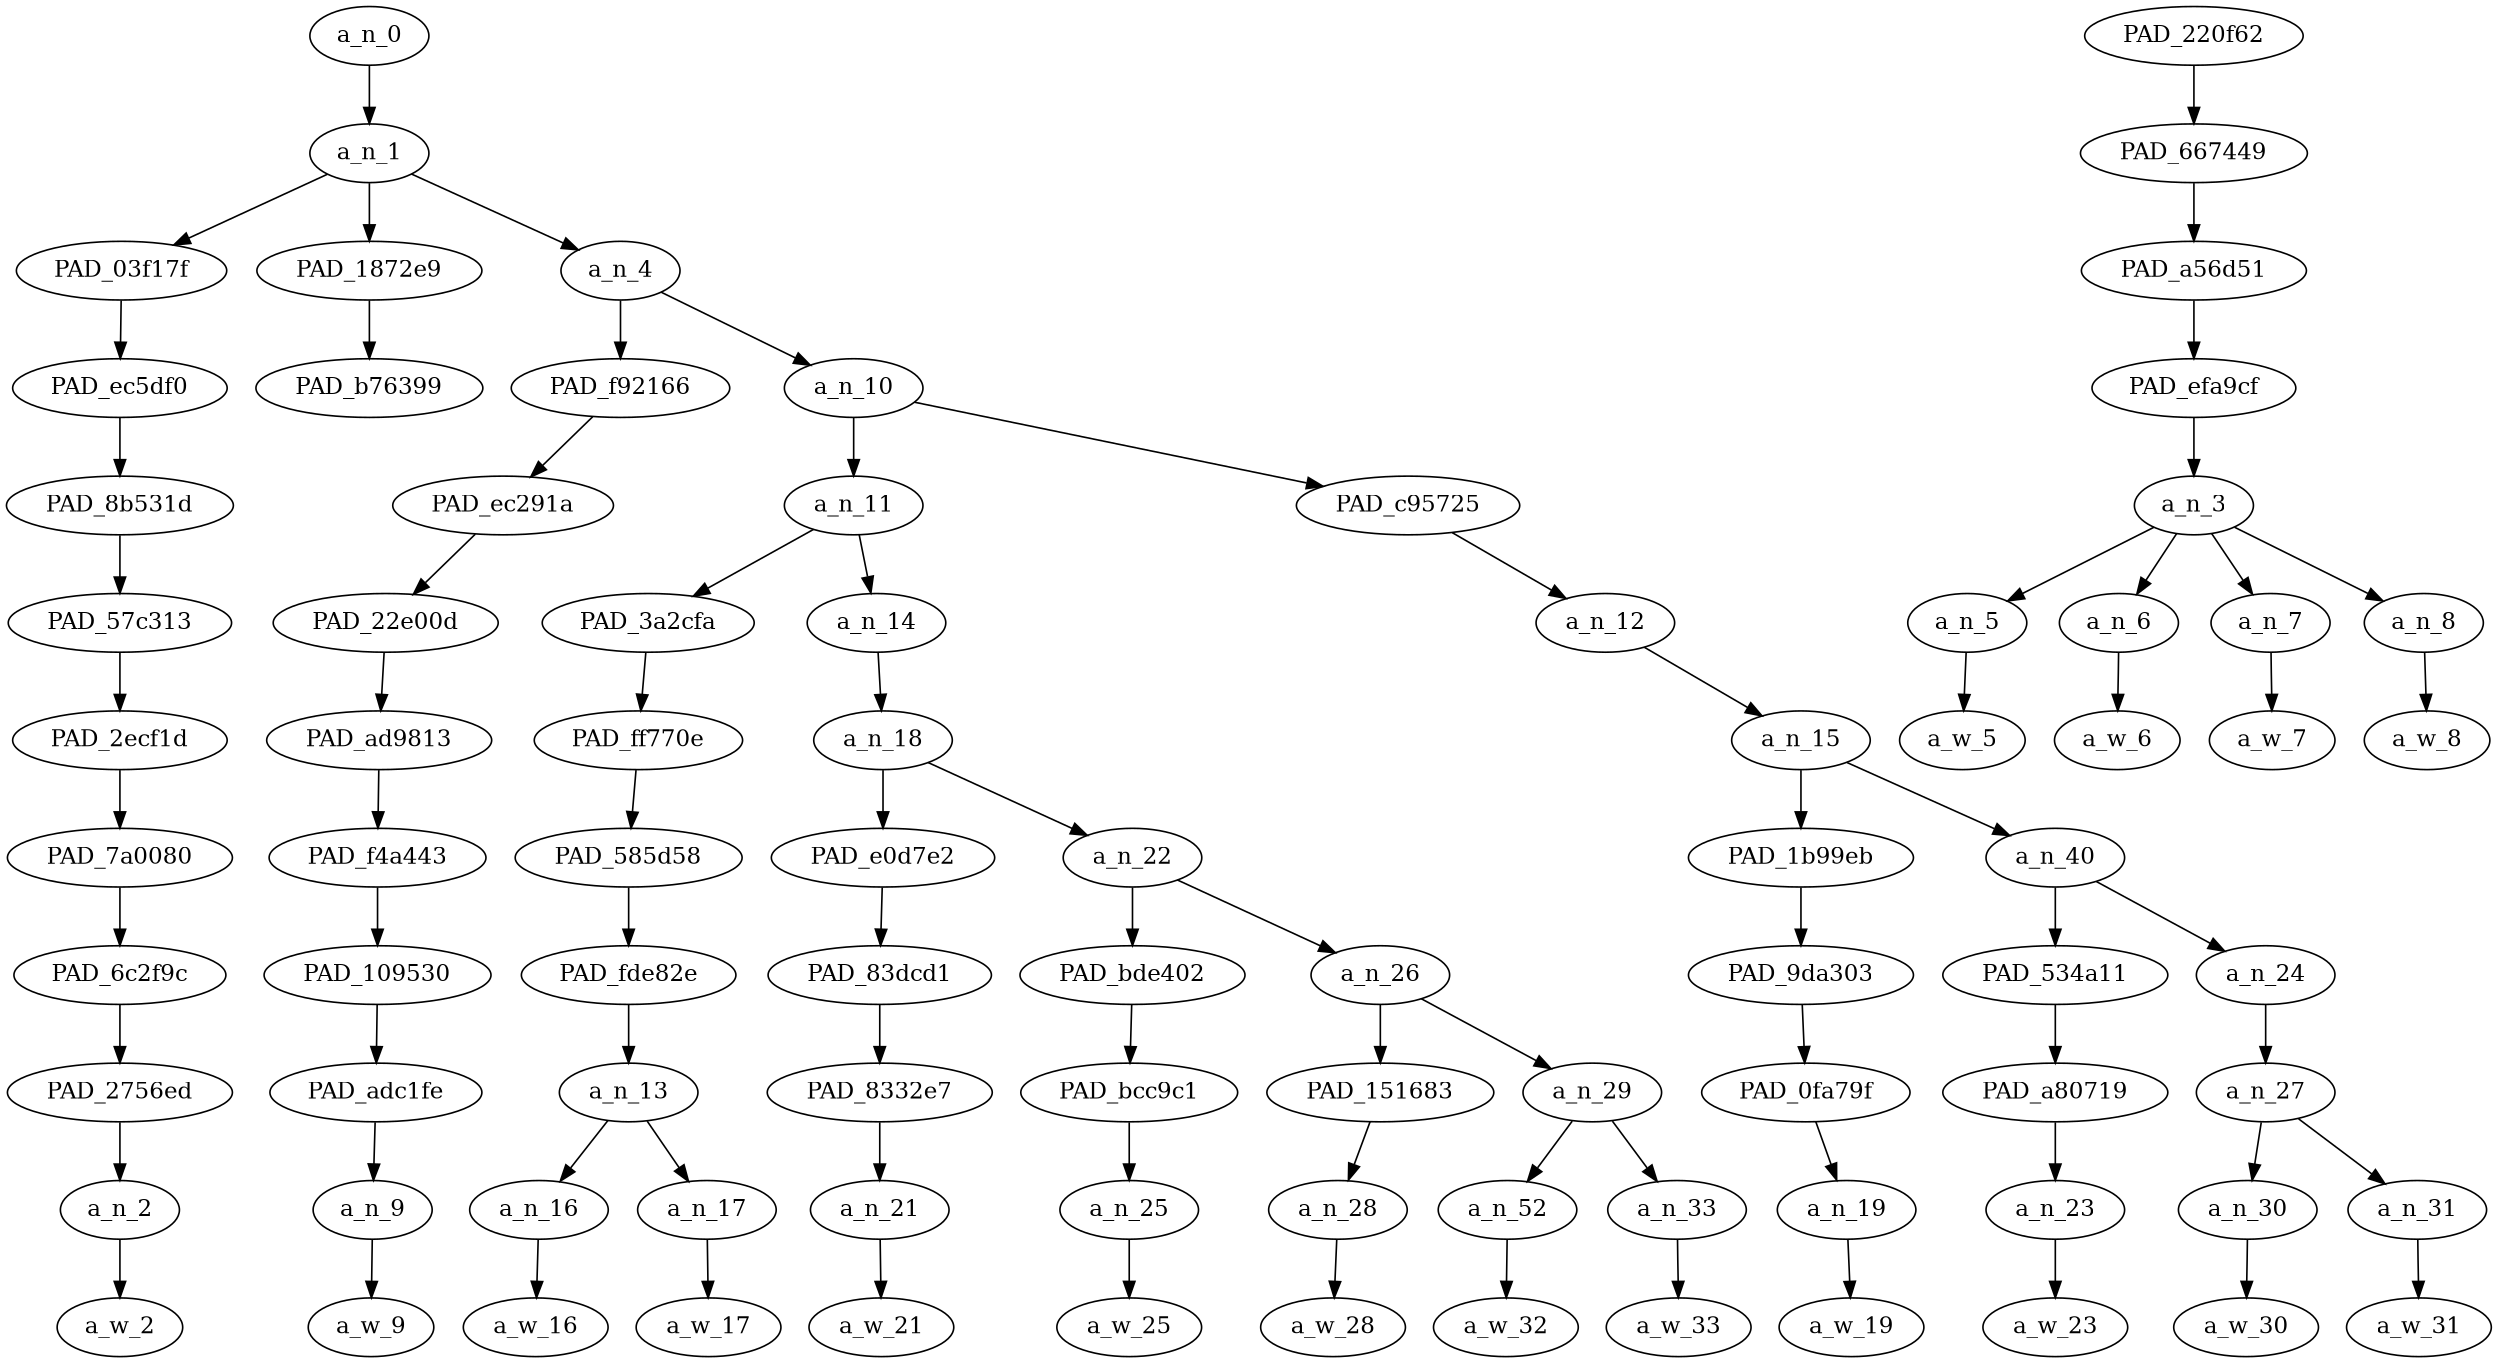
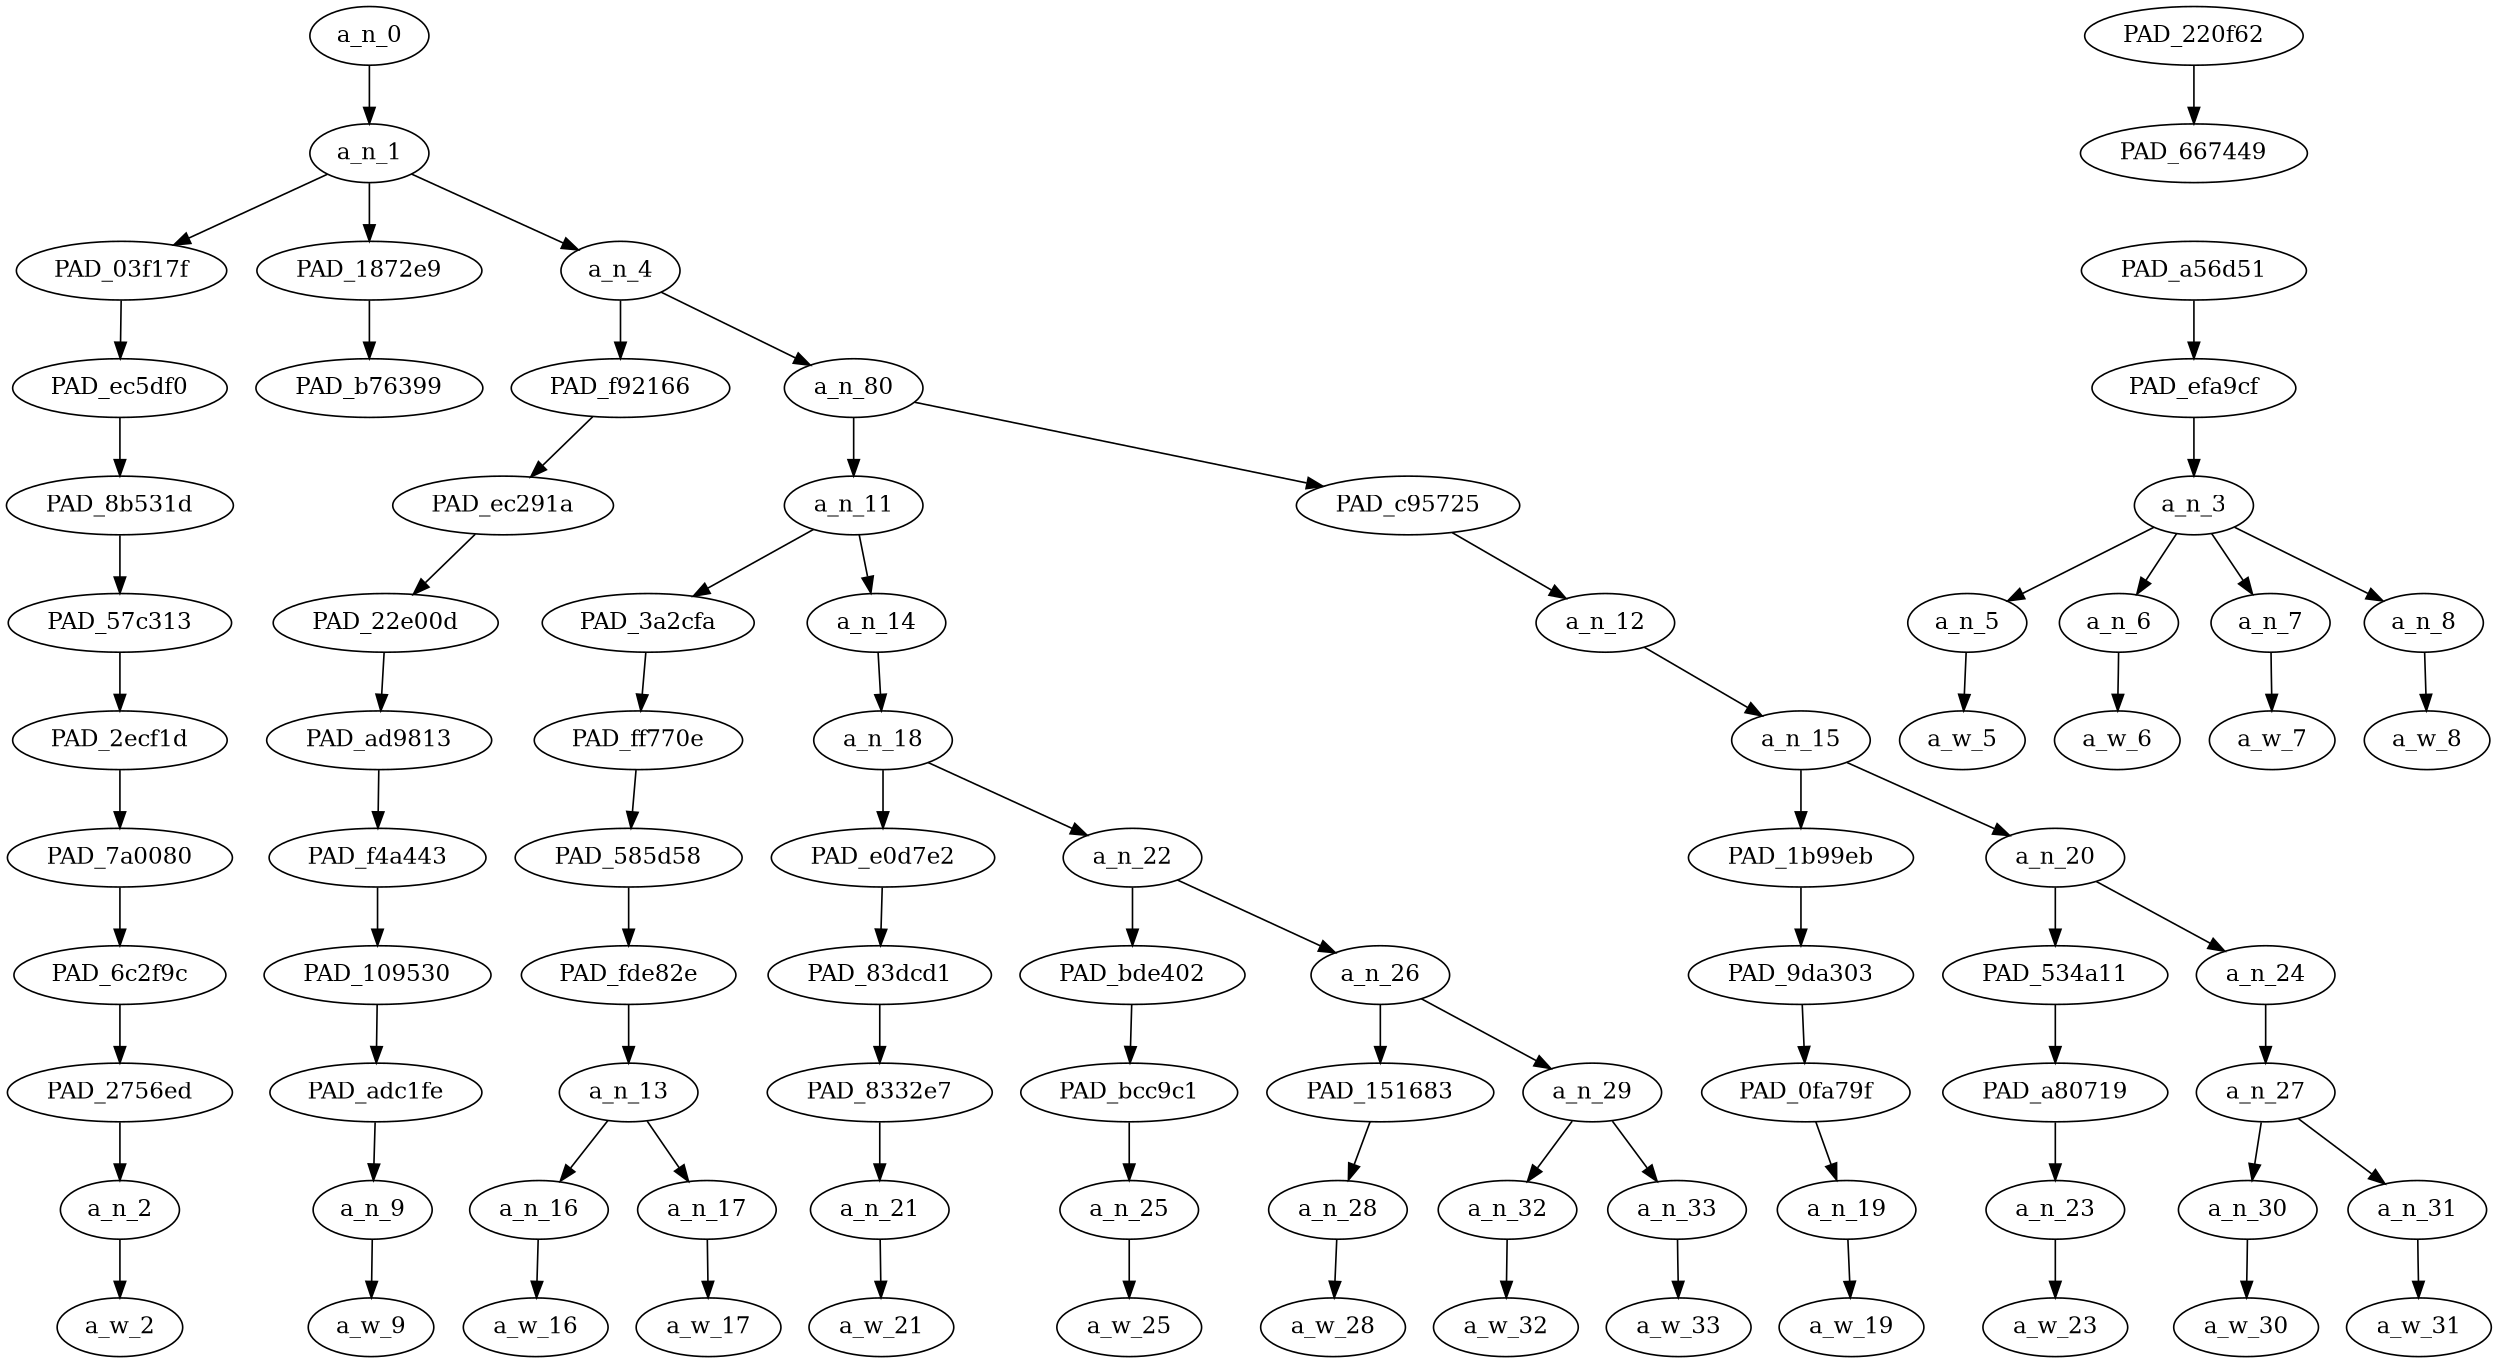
edge "PAD_667449" -> "PAD_a56d51": removed
node "a_n_10": label "a_n_10" -> "a_n_80"
node "a_n_40": label "a_n_40" -> "a_n_20"
node "a_n_52": label "a_n_52" -> "a_n_32"
